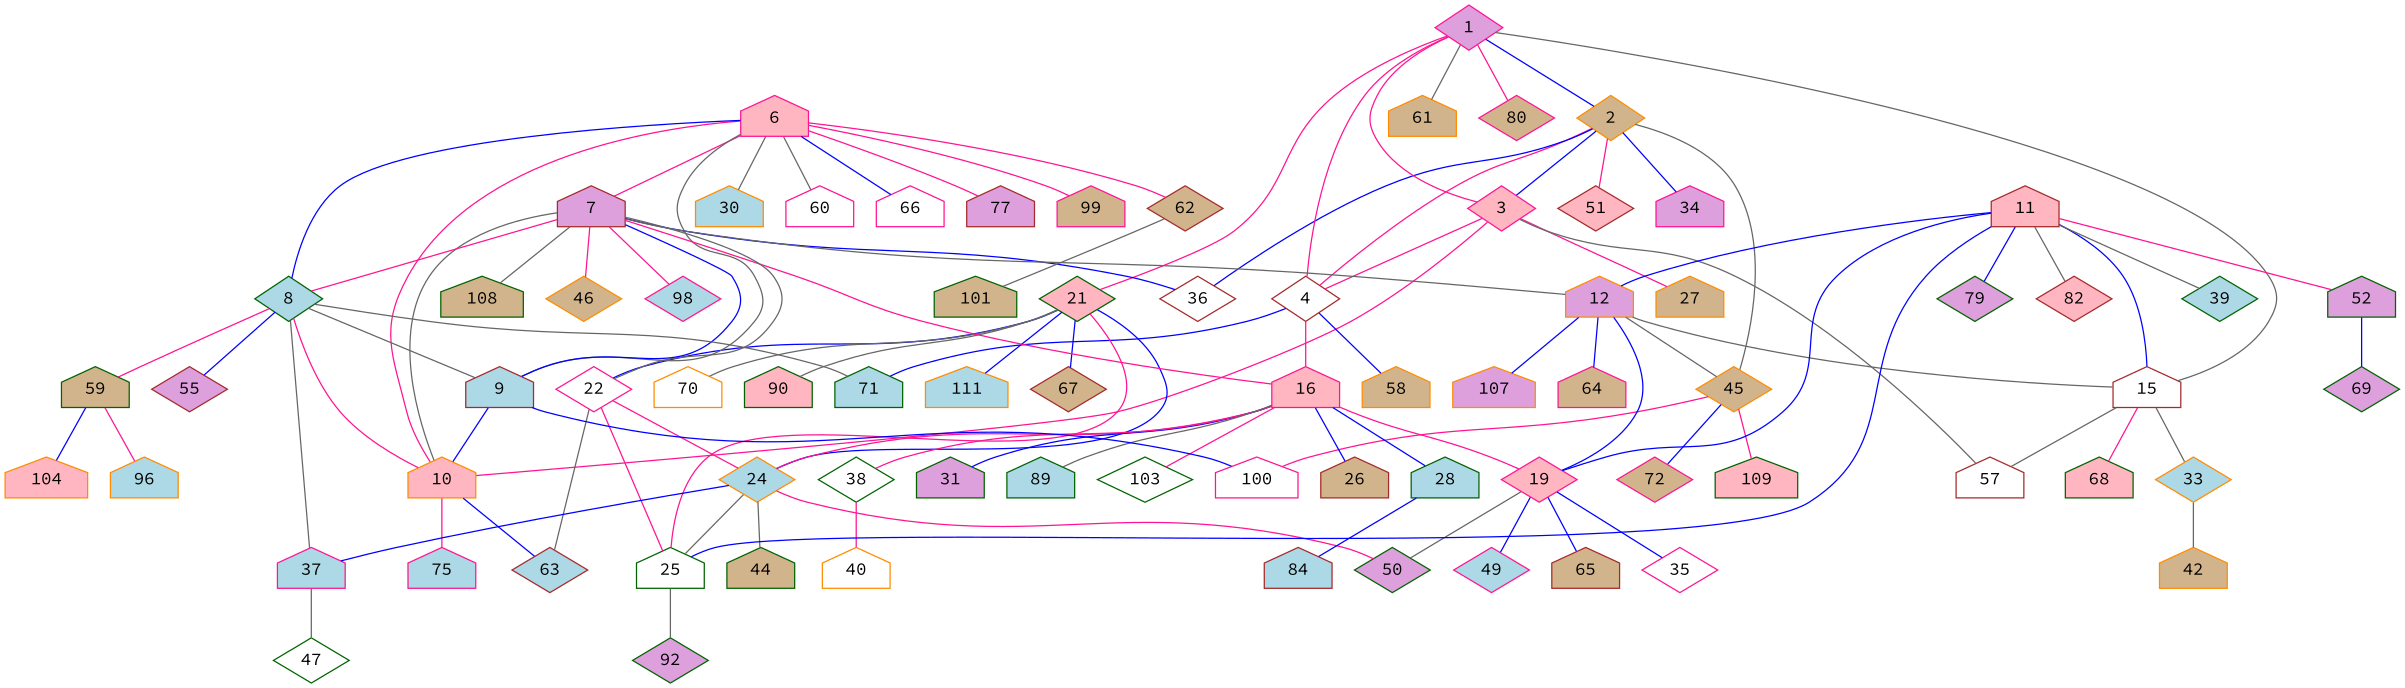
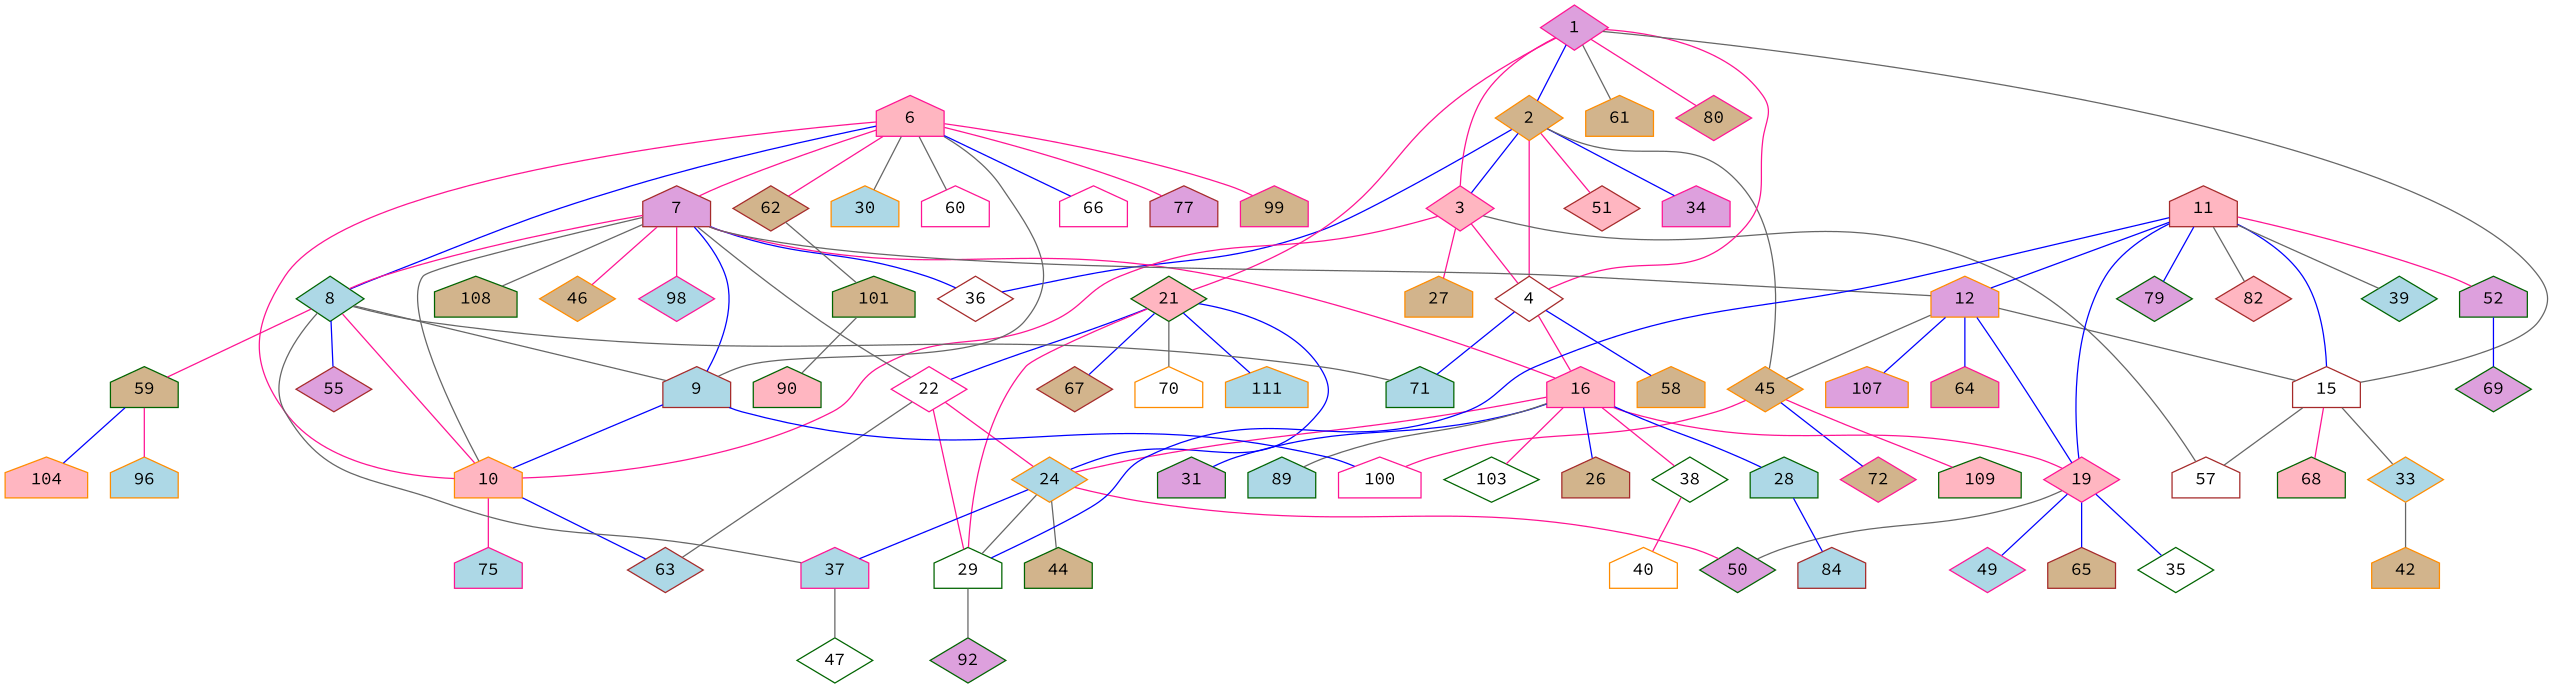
edge "21" -- "90": now "101" -- "90"
node "25": label "25" -> "29"
node "35": color deeppink -> darkgreen
